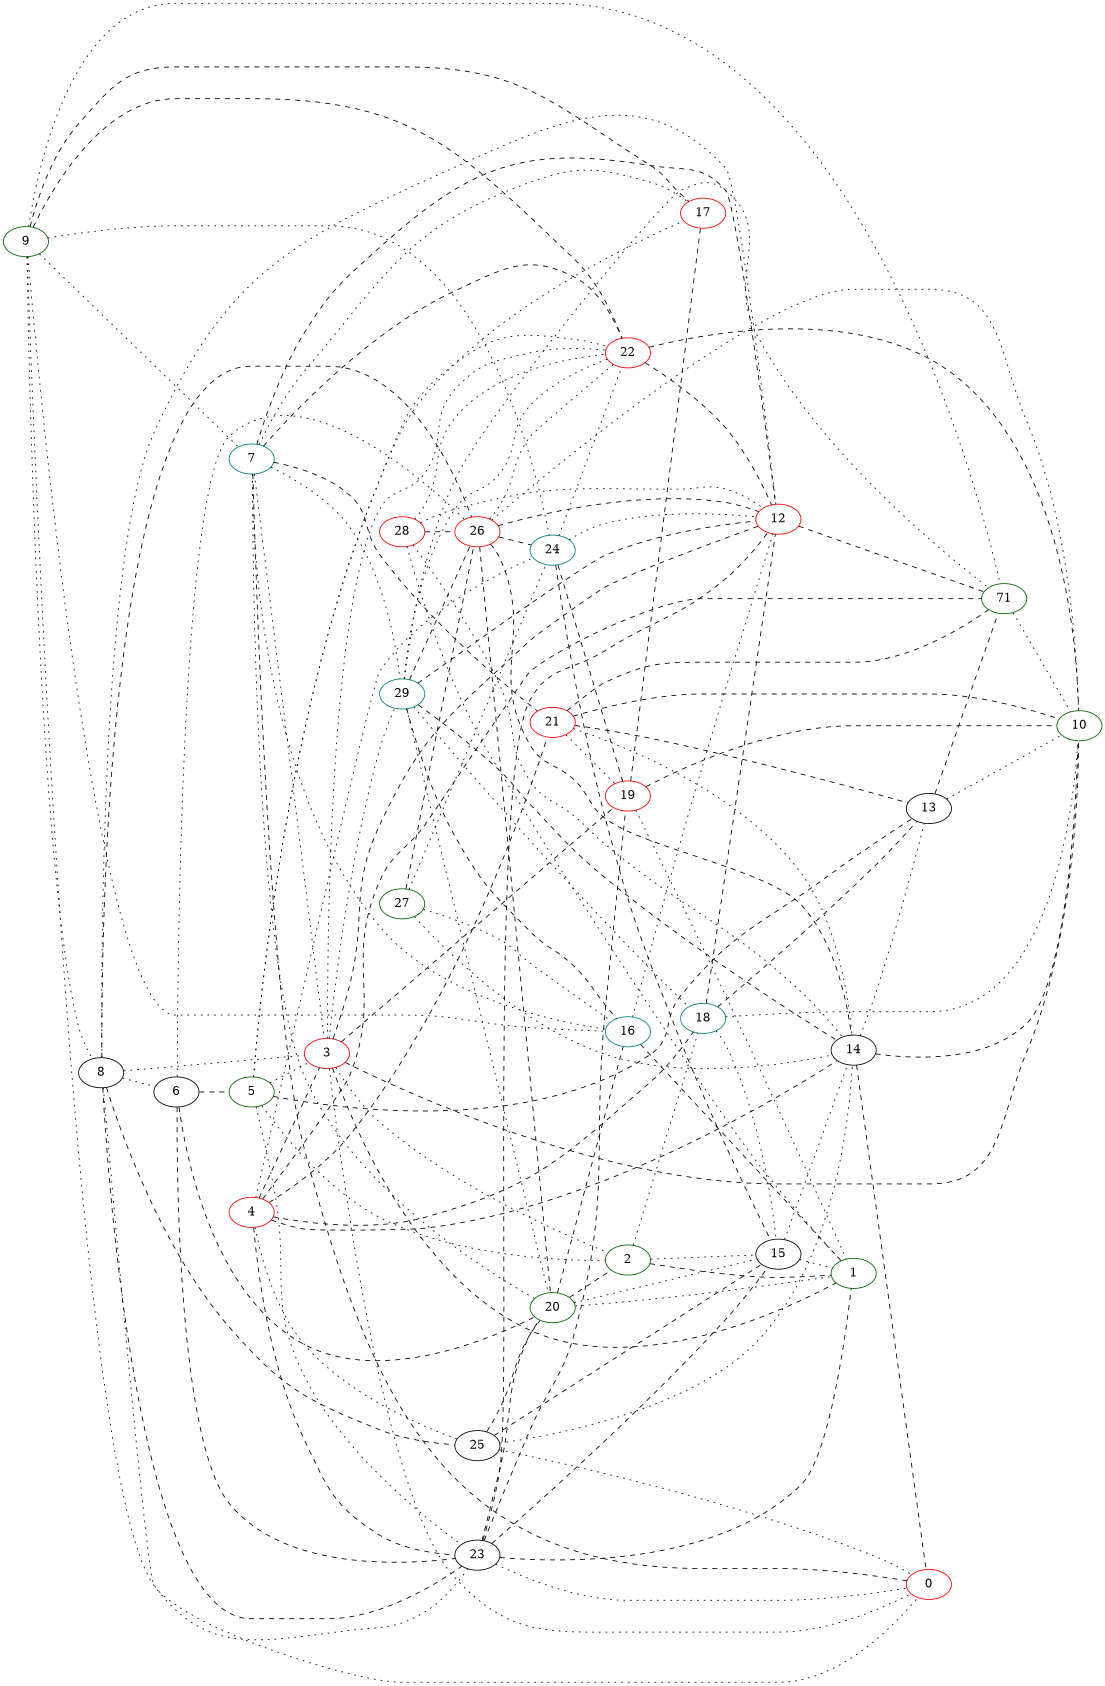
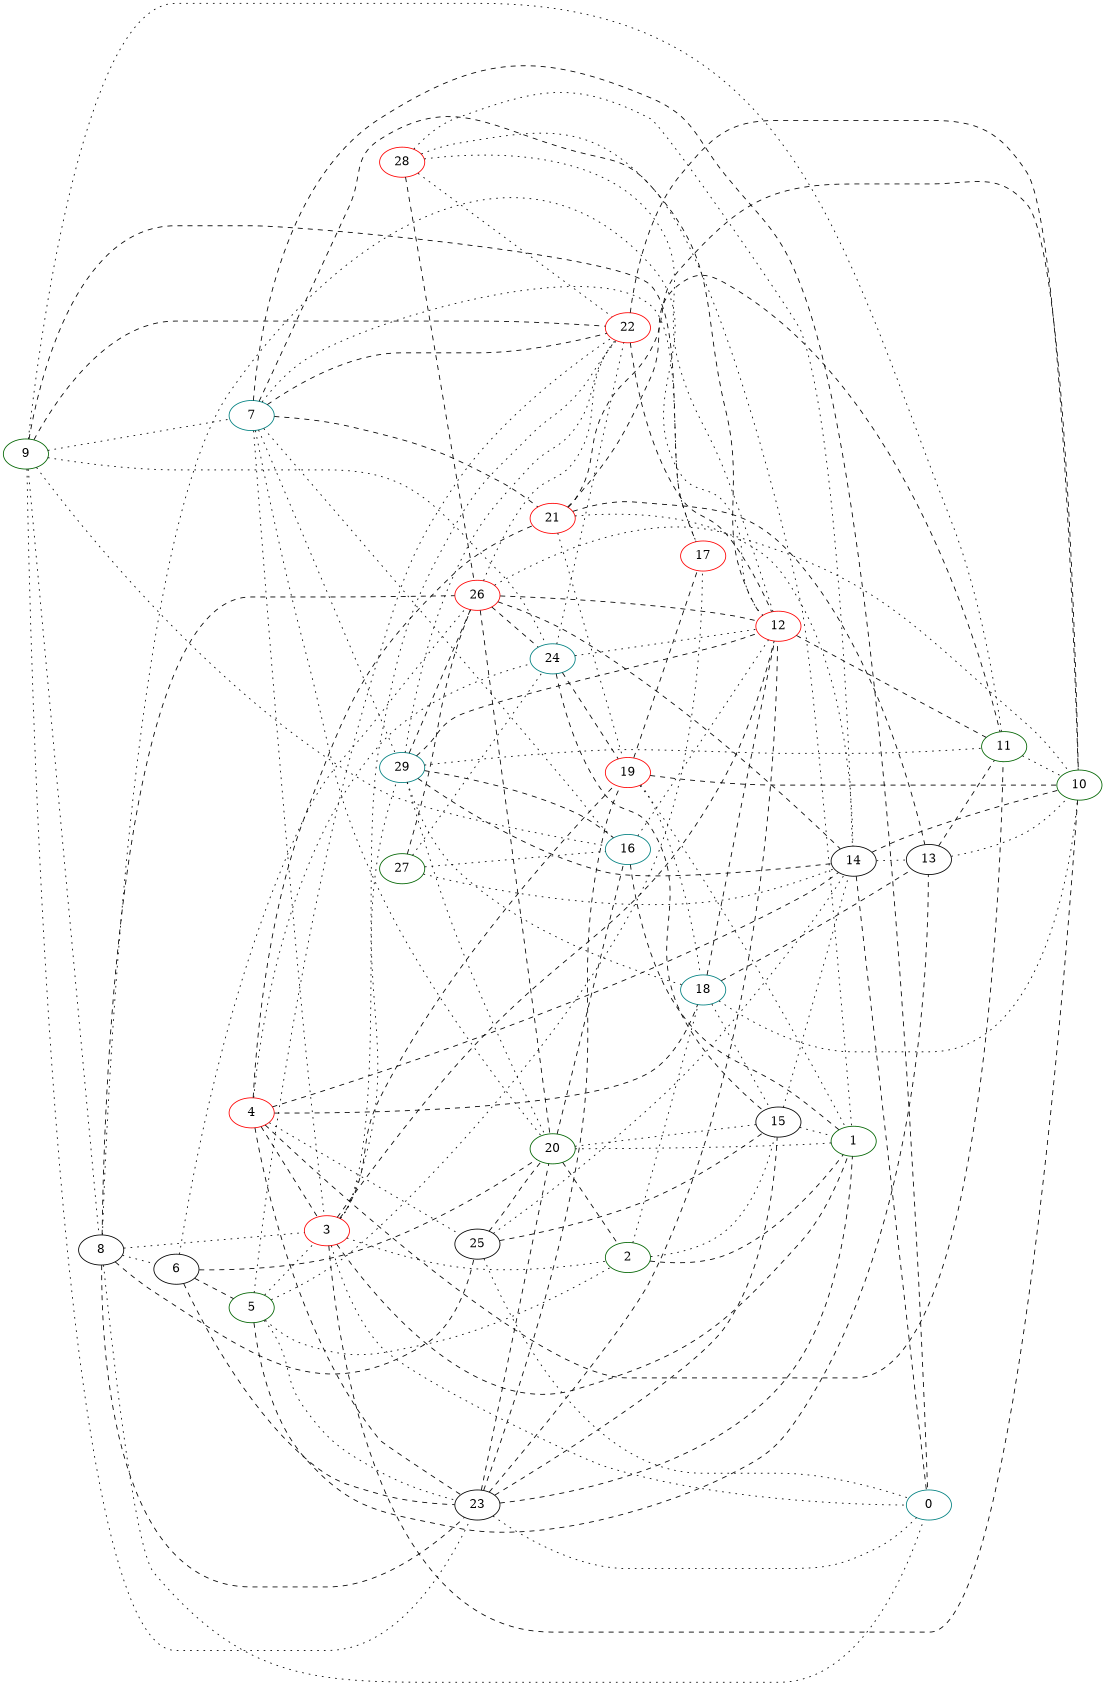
node "71": label "71" -> "11"
edge "19" -- "18": added
node "0": color red -> teal
